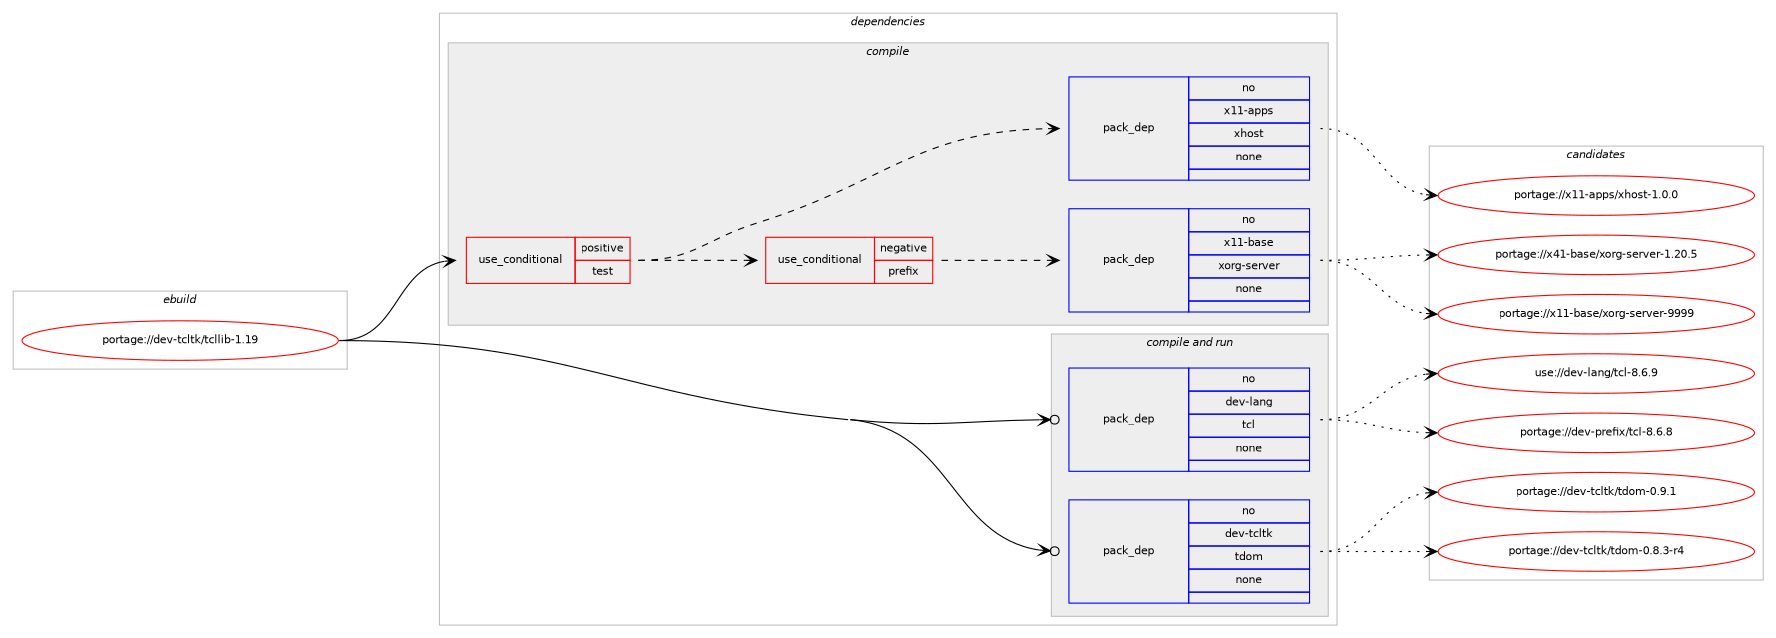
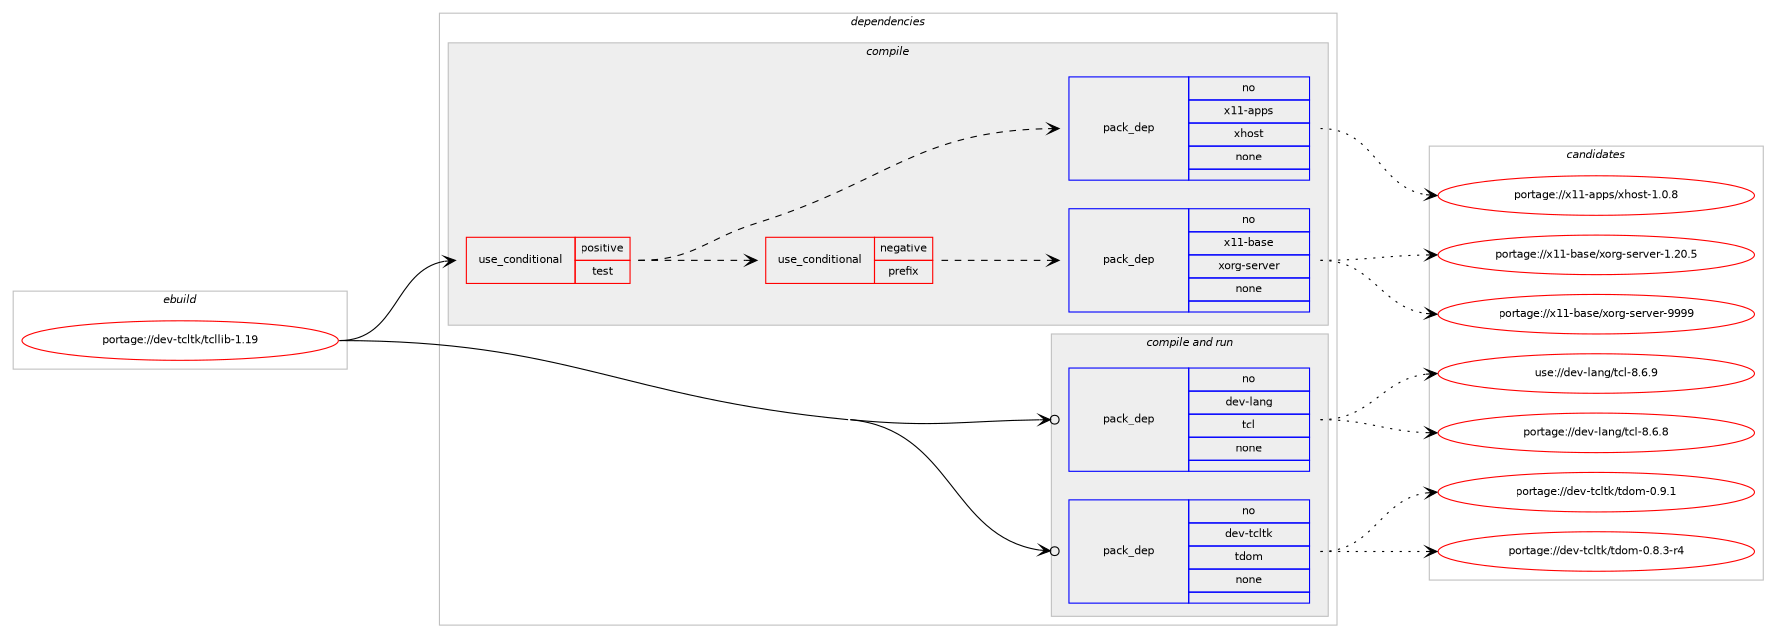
node "portage://x11-apps/xhost-1.0.0": label "portage://x11-apps/xhost-1.0.0" -> "portage://x11-apps/xhost-1.0.8"
node "portage://x41-base/xorg-server-1.20.5": label "portage://x41-base/xorg-server-1.20.5" -> "portage://x11-base/xorg-server-1.20.5"
node "portage://dev-prefix/tcl-8.6.8": label "portage://dev-prefix/tcl-8.6.8" -> "portage://dev-lang/tcl-8.6.8"
